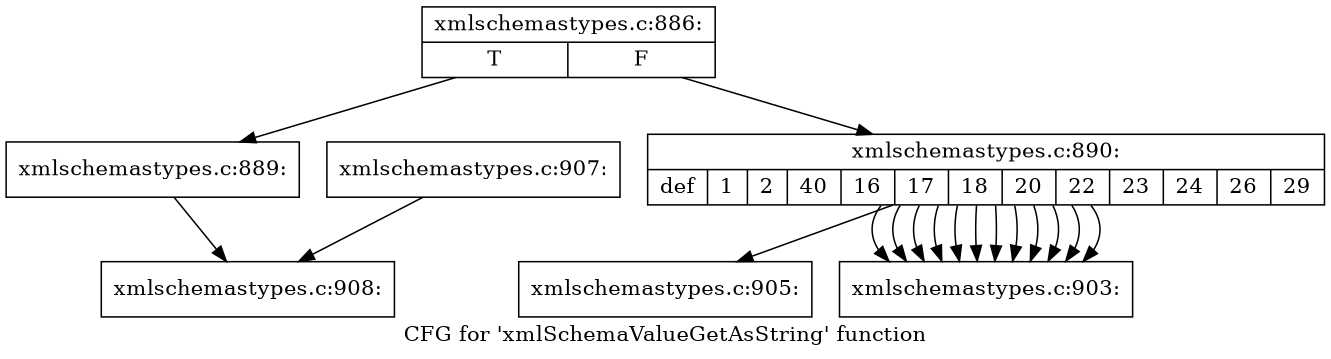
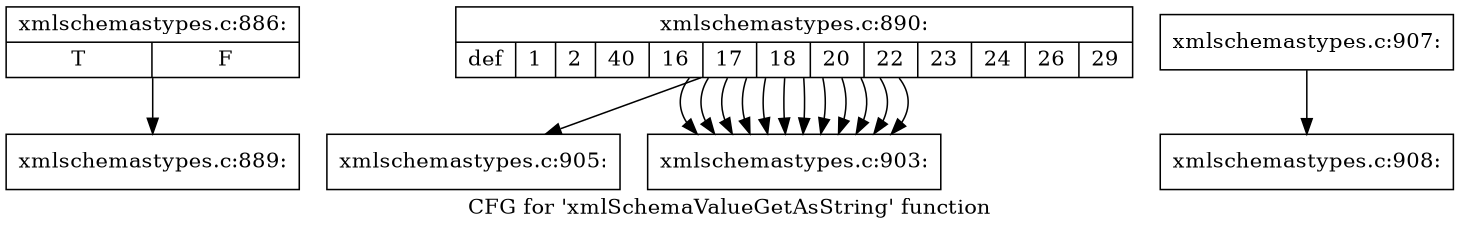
edge "xmlschemastypes.c:886:" -> "xmlschemastypes.c:890:": removed
edge "xmlschemastypes.c:889:" -> "xmlschemastypes.c:908:": removed
